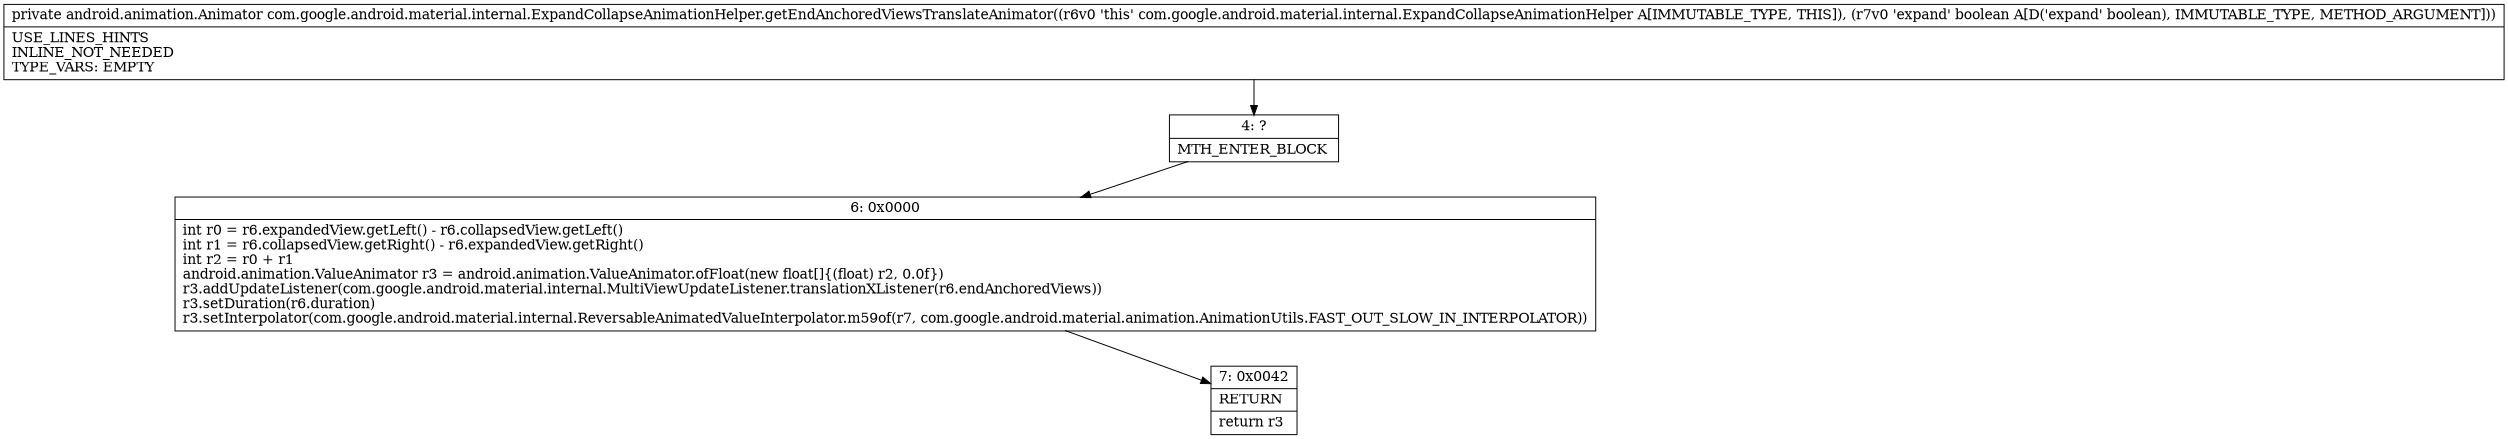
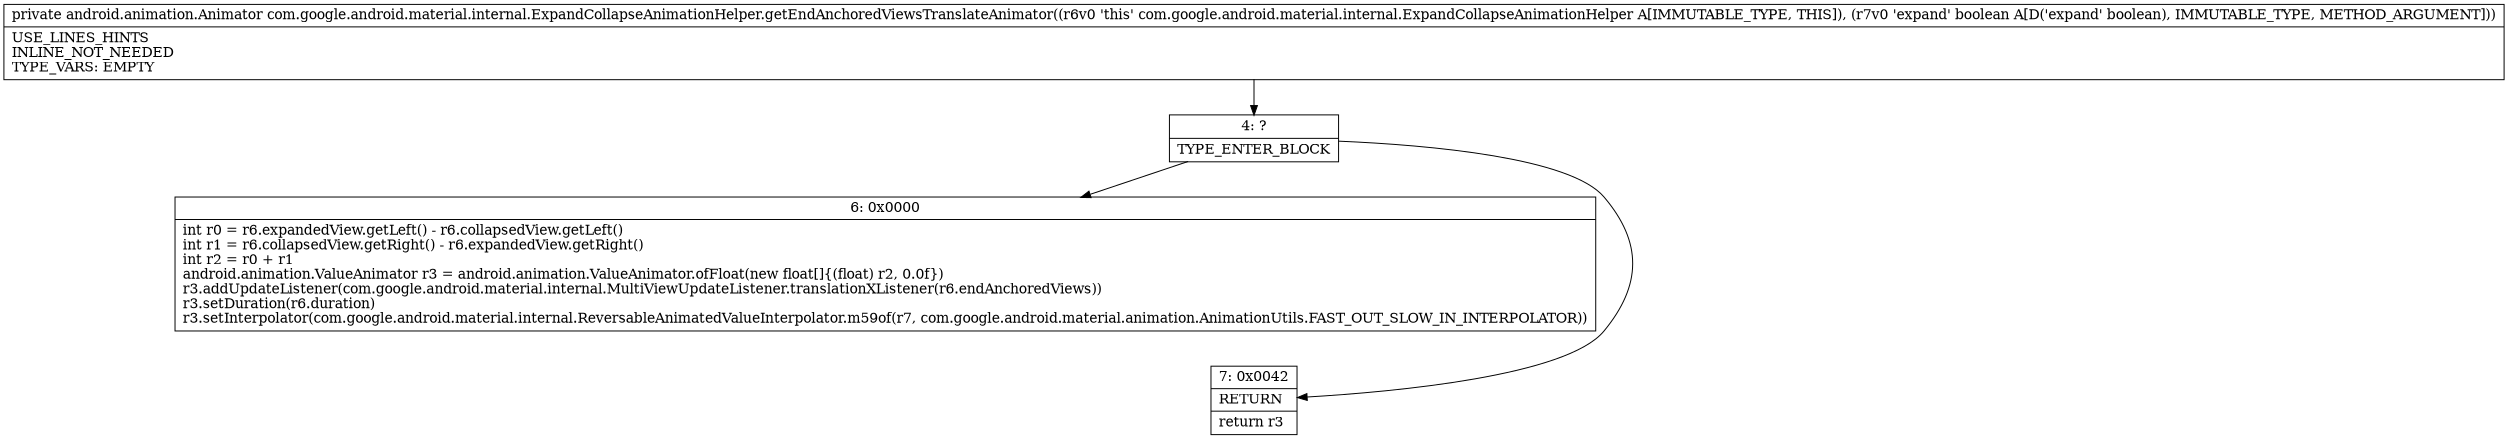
node "4: ?": text "MTH_ENTER_BLOCK" -> "TYPE_ENTER_BLOCK"
edge "6: 0x0000" -> "7: 0x0042": now "4: ?" -> "7: 0x0042"
